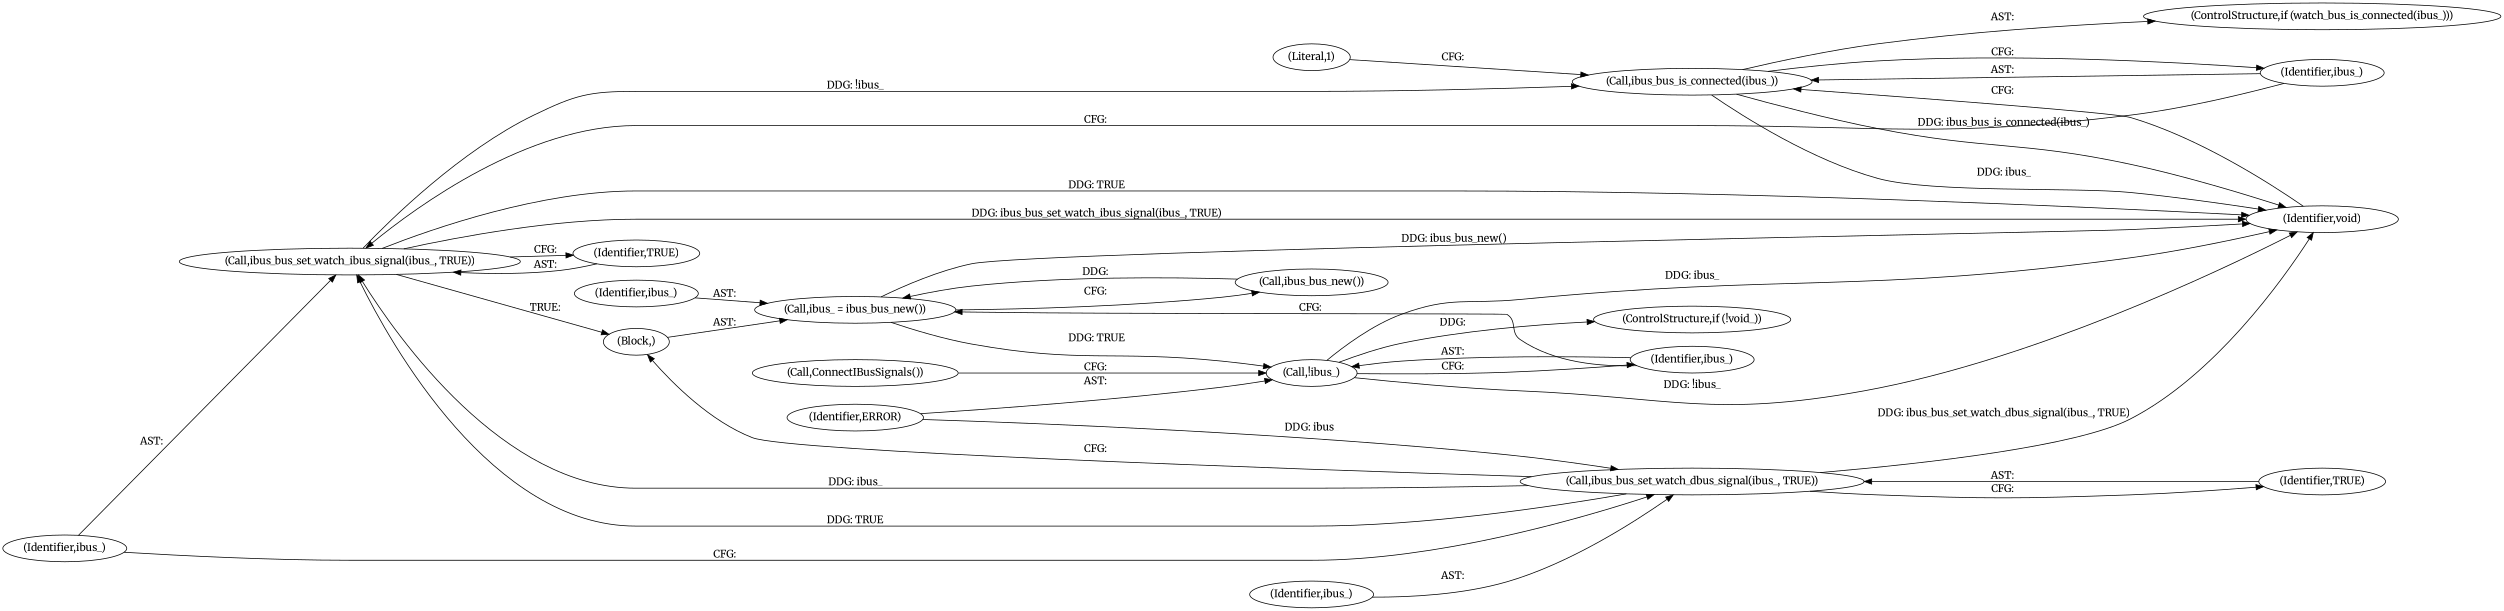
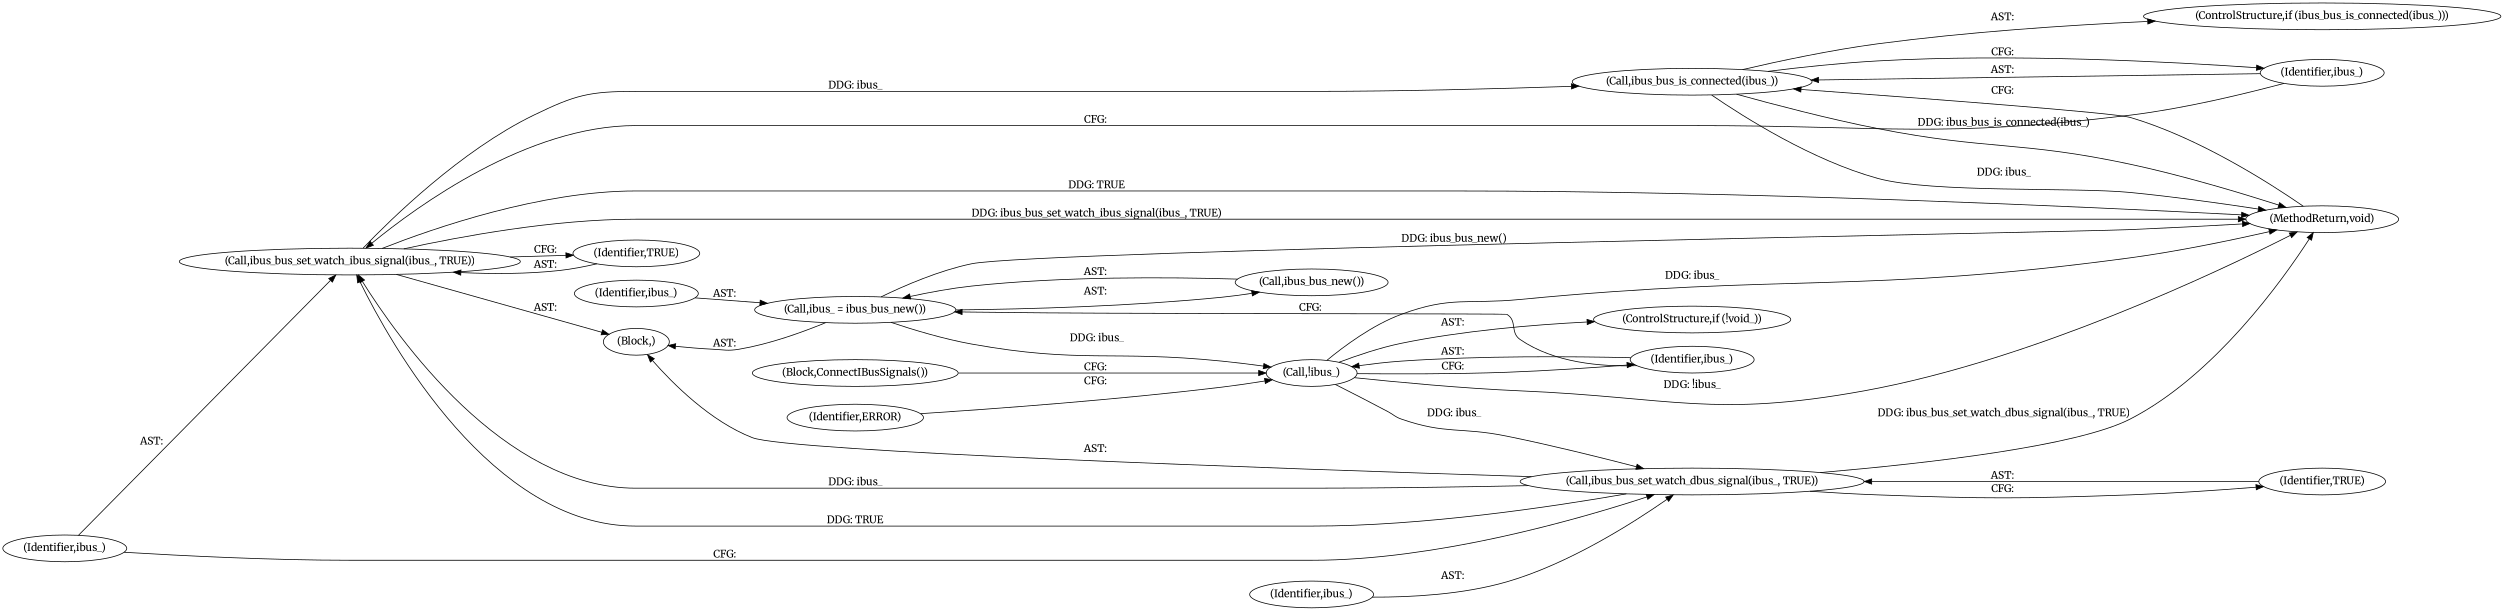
node "(ControlStructure,if (watch_bus_is_connected(ibus_)))": label "(ControlStructure,if (watch_bus_is_connected(ibus_)))" -> "(ControlStructure,if (ibus_bus_is_connected(ibus_)))"
node "(Literal,1)": removed
edge "(Call,ibus_bus_set_watch_ibus_signal(ibus_, TRUE))" -> "(Call,ibus_bus_is_connected(ibus_))": label "DDG: !ibus_" -> "DDG: ibus_"
node "(Identifier,void)": label "(Identifier,void)" -> "(MethodReturn,void)"
edge "(Call,ibus_bus_new())" -> "(Call,ibus_ = ibus_bus_new())": label "DDG: " -> "AST: "
edge "(Call,ibus_ = ibus_bus_new())" -> "(Call,ibus_bus_new())": label "CFG: " -> "AST: "
edge "(Call,ibus_bus_set_watch_ibus_signal(ibus_, TRUE))" -> "(Block,)": label "TRUE: " -> "AST: "
edge "(Call,!ibus_)" -> "(ControlStructure,if (!void_))": label "DDG: " -> "AST: "
edge "(Block,)" -> "(Call,ibus_ = ibus_bus_new())": reversed
edge "(Call,ibus_ = ibus_bus_new())" -> "(Call,!ibus_)": label "DDG: TRUE" -> "DDG: ibus_"
node "(Call,ConnectIBusSignals())": label "(Call,ConnectIBusSignals())" -> "(Block,ConnectIBusSignals())"
edge "(Identifier,ERROR)" -> "(Call,!ibus_)": label "AST: " -> "CFG: "
edge "(Identifier,ERROR)" -> "(Call,ibus_bus_set_watch_dbus_signal(ibus_, TRUE))": now "(Call,!ibus_)" -> "(Call,ibus_bus_set_watch_dbus_signal(ibus_, TRUE))"
edge "(Call,ibus_bus_set_watch_dbus_signal(ibus_, TRUE))" -> "(Block,)": label "CFG: " -> "AST: "
